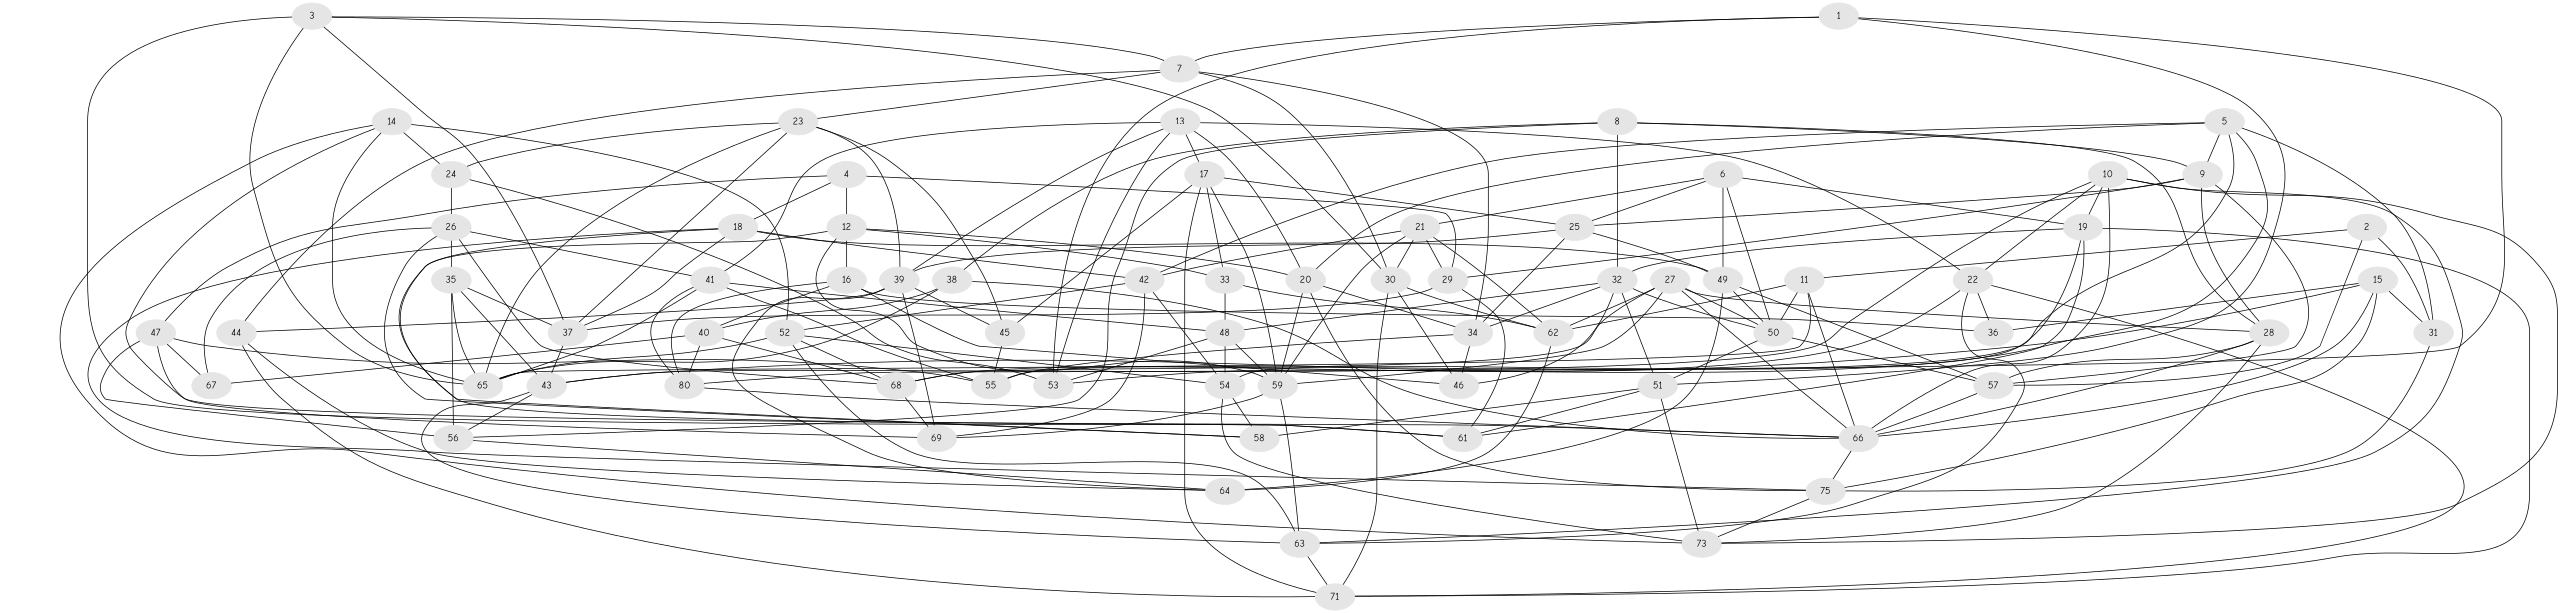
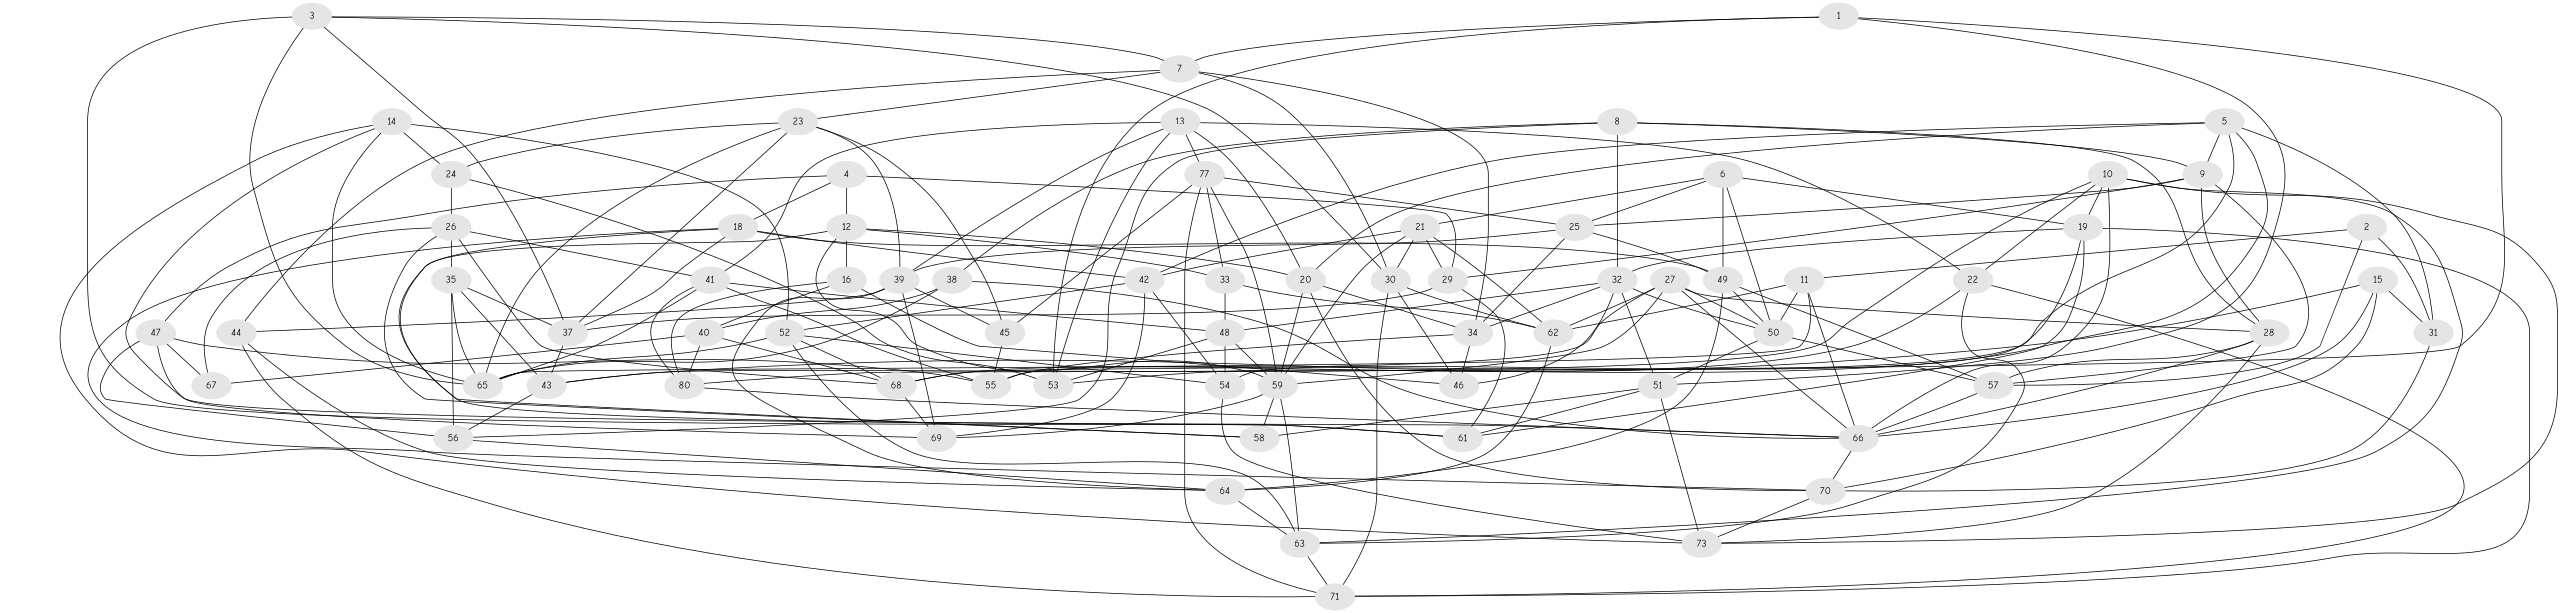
node "17": label "17" -> "77"
node "36": removed
edge "54" -- "58": now "59" -- "58"
node "75": label "75" -> "70"
edge "43" -- "63": now "64" -- "63"
